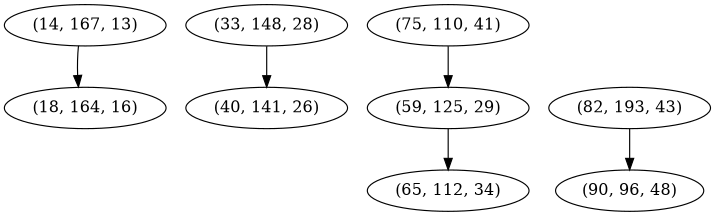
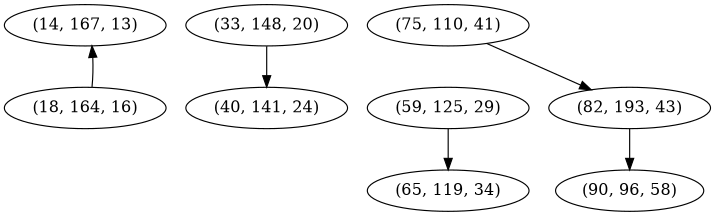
node "(33, 148, 28)": label "(33, 148, 28)" -> "(33, 148, 20)"
edge "(14, 167, 13)" -> "(18, 164, 16)": reversed
edge "(75, 110, 41)" -> "(59, 125, 29)": now "(75, 110, 41)" -> "(82, 193, 43)"
node "(40, 141, 26)": label "(40, 141, 26)" -> "(40, 141, 24)"
node "(65, 112, 34)": label "(65, 112, 34)" -> "(65, 119, 34)"
node "(90, 96, 48)": label "(90, 96, 48)" -> "(90, 96, 58)"
